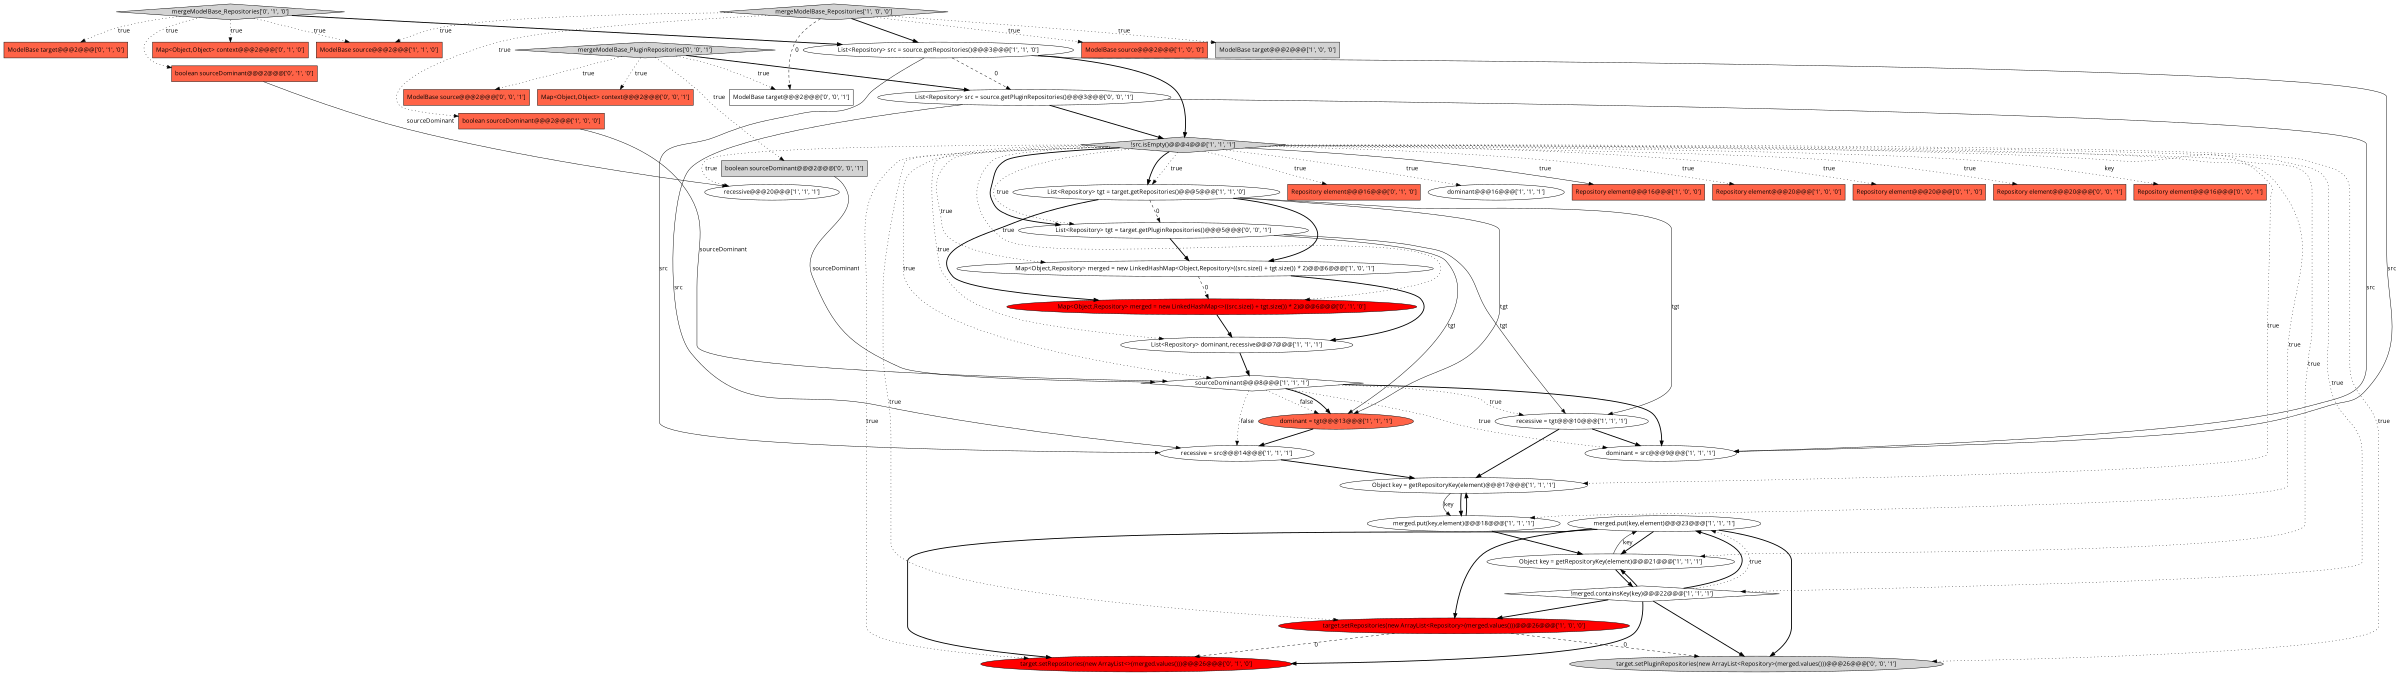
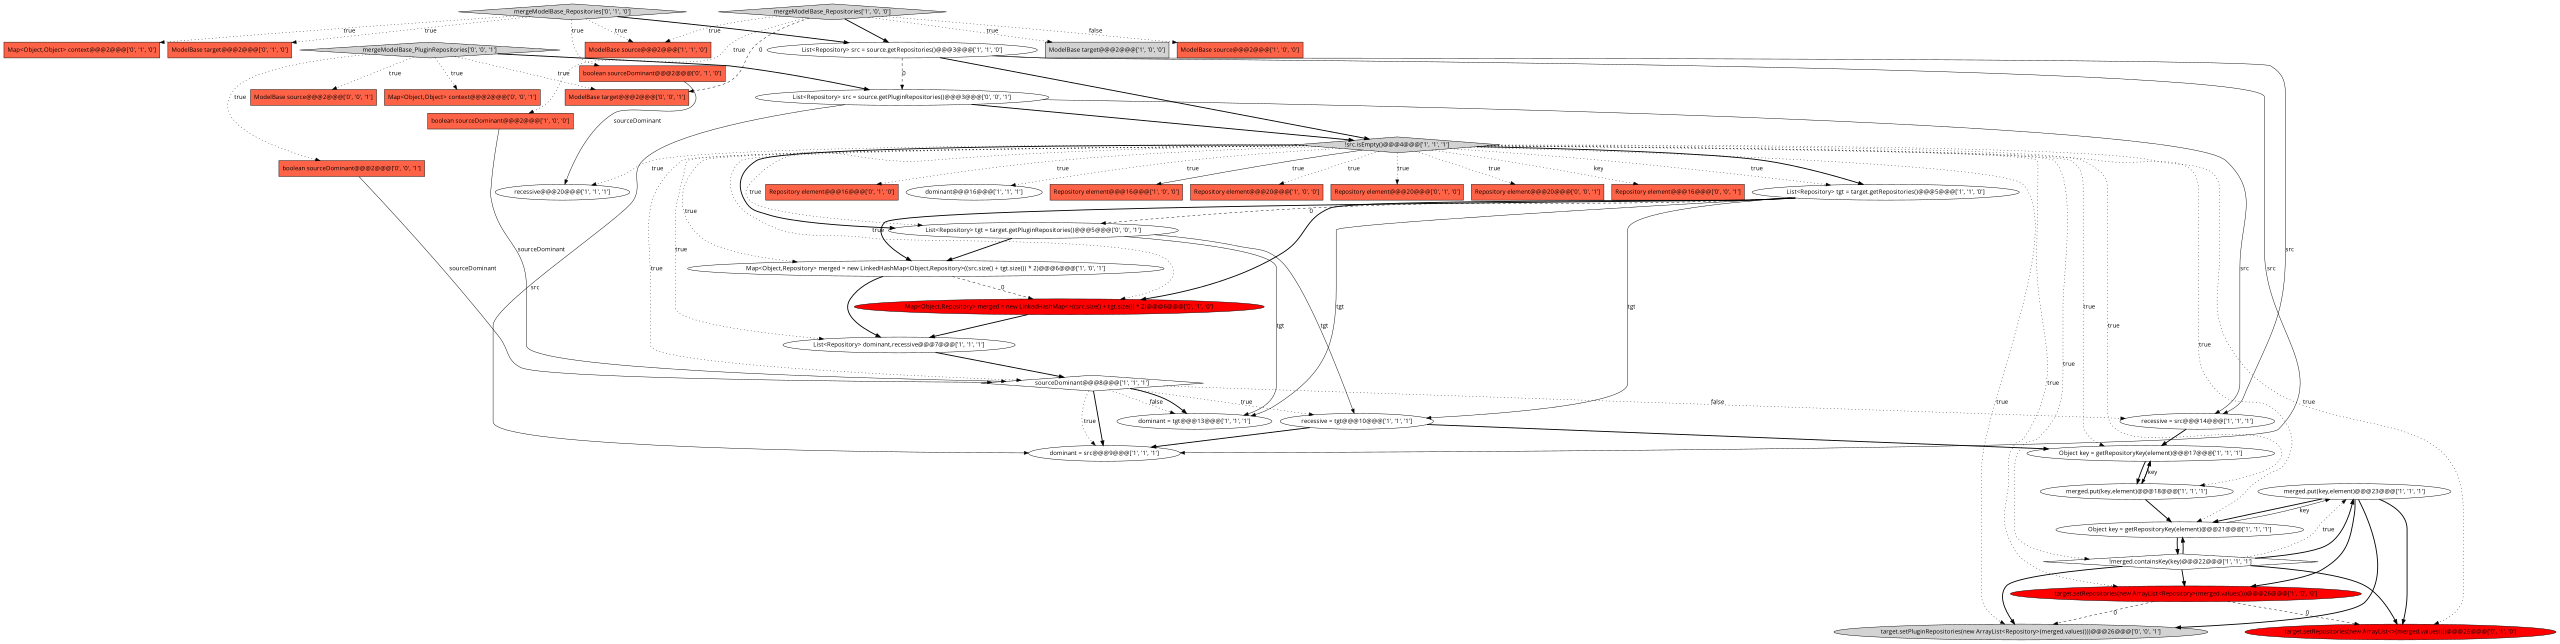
edge "mergeModelBase_Repositories['1', '0', '0']" -> "ModelBase source@@@2@@@['1', '0', '0']": label "true" -> "false"
node "ModelBase target@@@2@@@['0', '0', '1']": fillcolor white -> tomato
node "boolean sourceDominant@@@2@@@['0', '0', '1']": fillcolor lightgray -> tomato
node "dominant = tgt@@@13@@@['1', '1', '1']": fillcolor tomato -> white
edge "dominant = tgt@@@13@@@['1', '1', '1']" -> "recessive = src@@@14@@@['1', '1', '1']": removed
